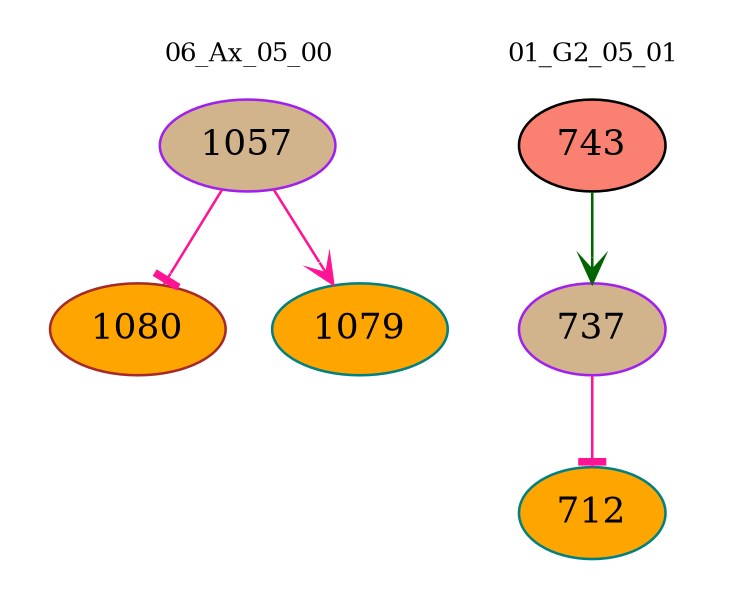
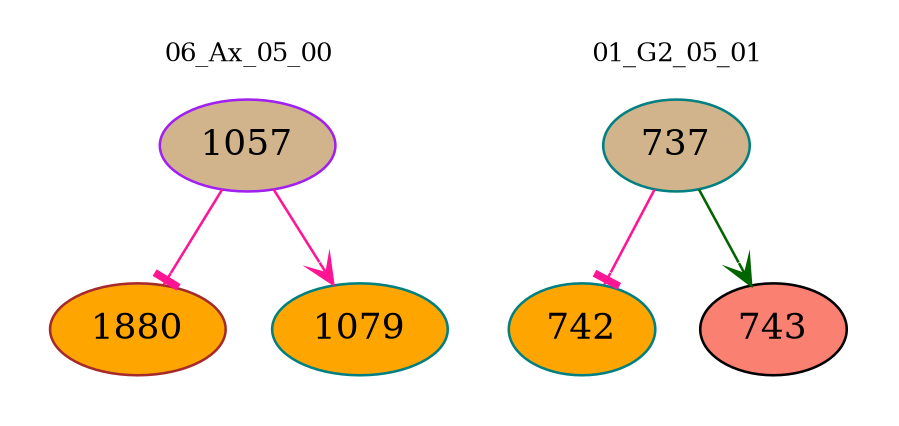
edge "743" -> "737": reversed
node "1080": label "1080" -> "1880"
node "737": color purple -> teal
node "712": label "712" -> "742"
